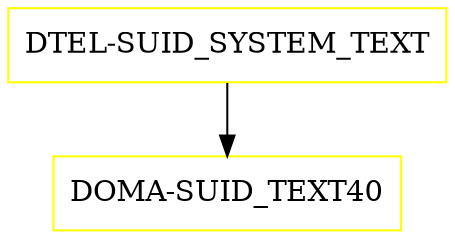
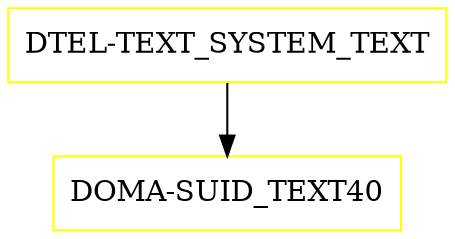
node "DTEL-SUID_SYSTEM_TEXT": label "DTEL-SUID_SYSTEM_TEXT" -> "DTEL-TEXT_SYSTEM_TEXT"
